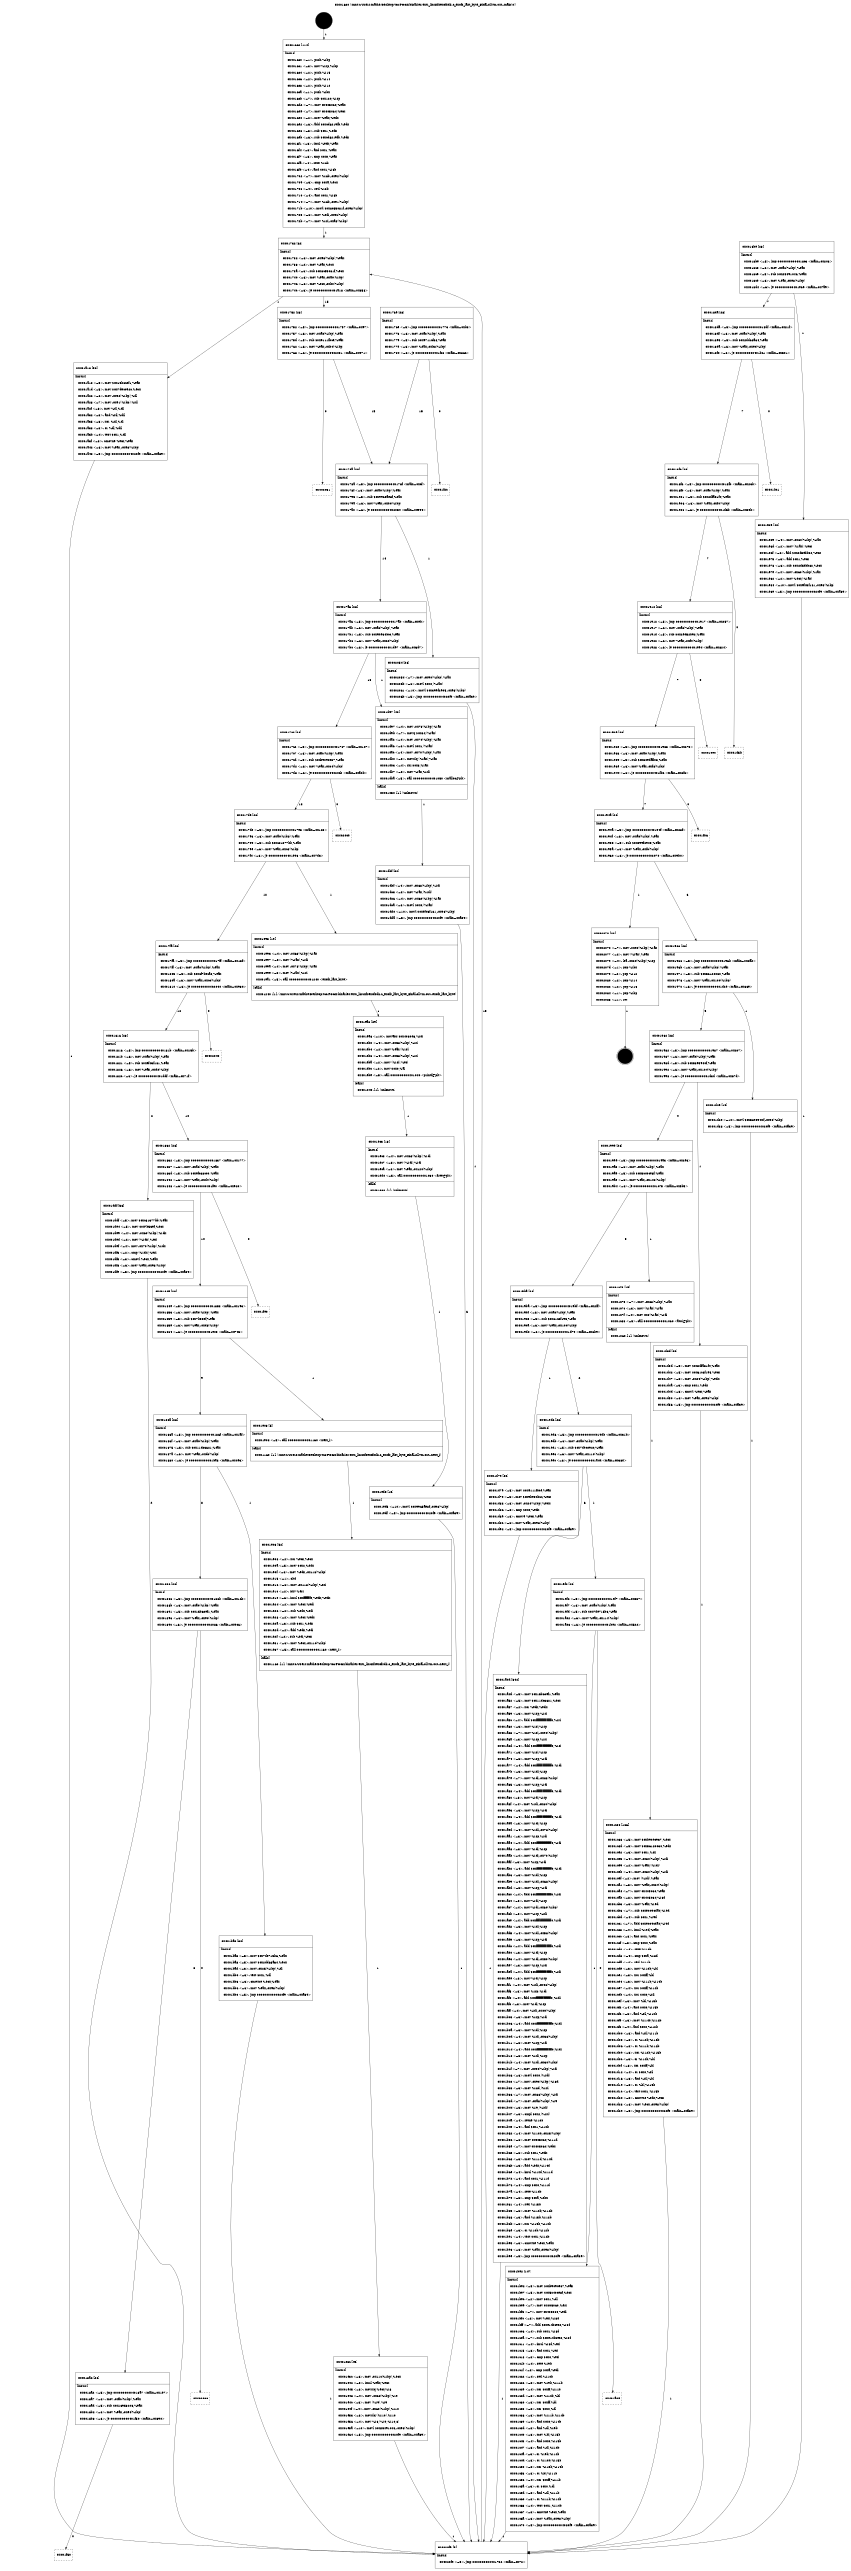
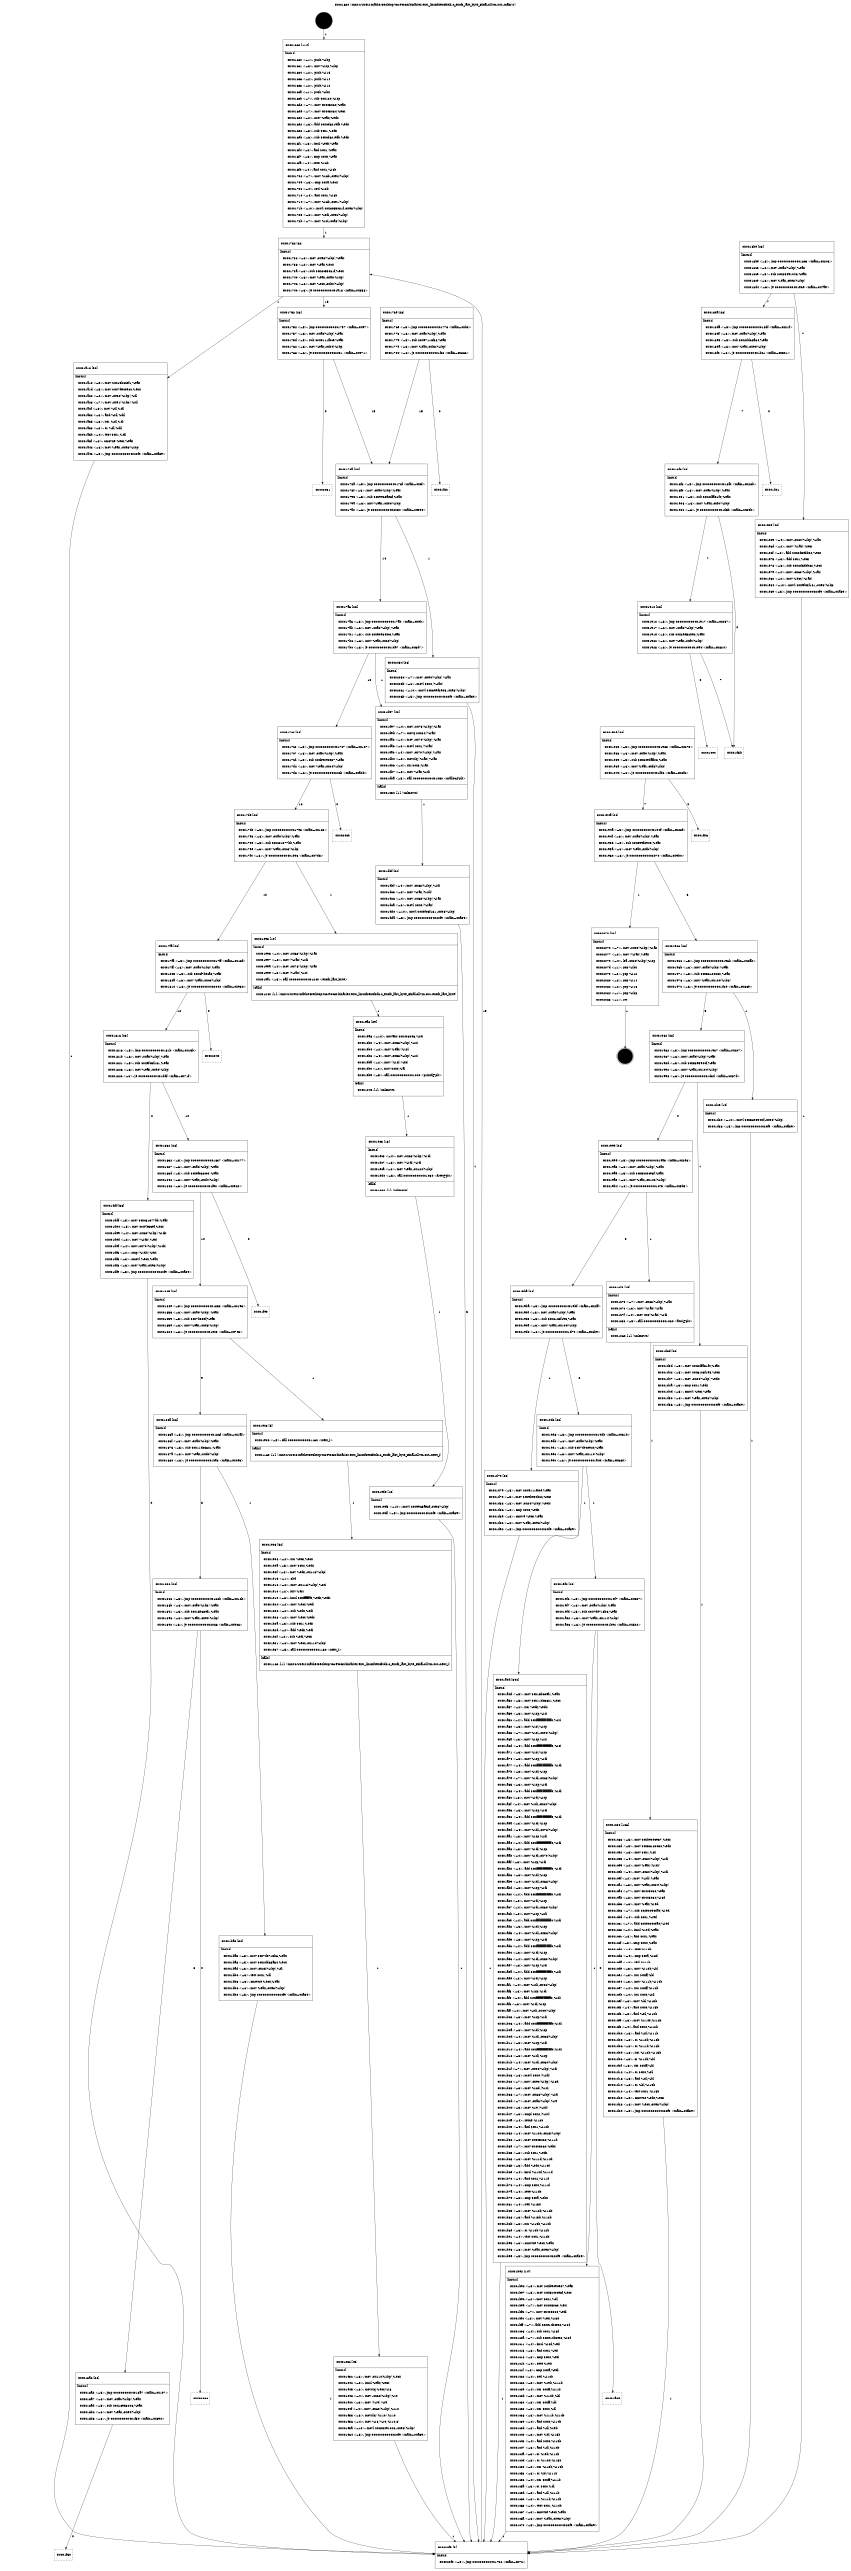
edge "0x401912 [28]" -> "0x40192e [28]": now "0x401912 [28]" -> "0x401d5b"
edge "0x4019d6 [28]" -> "0x401a4d [342]": label " 6" -> " 1"
